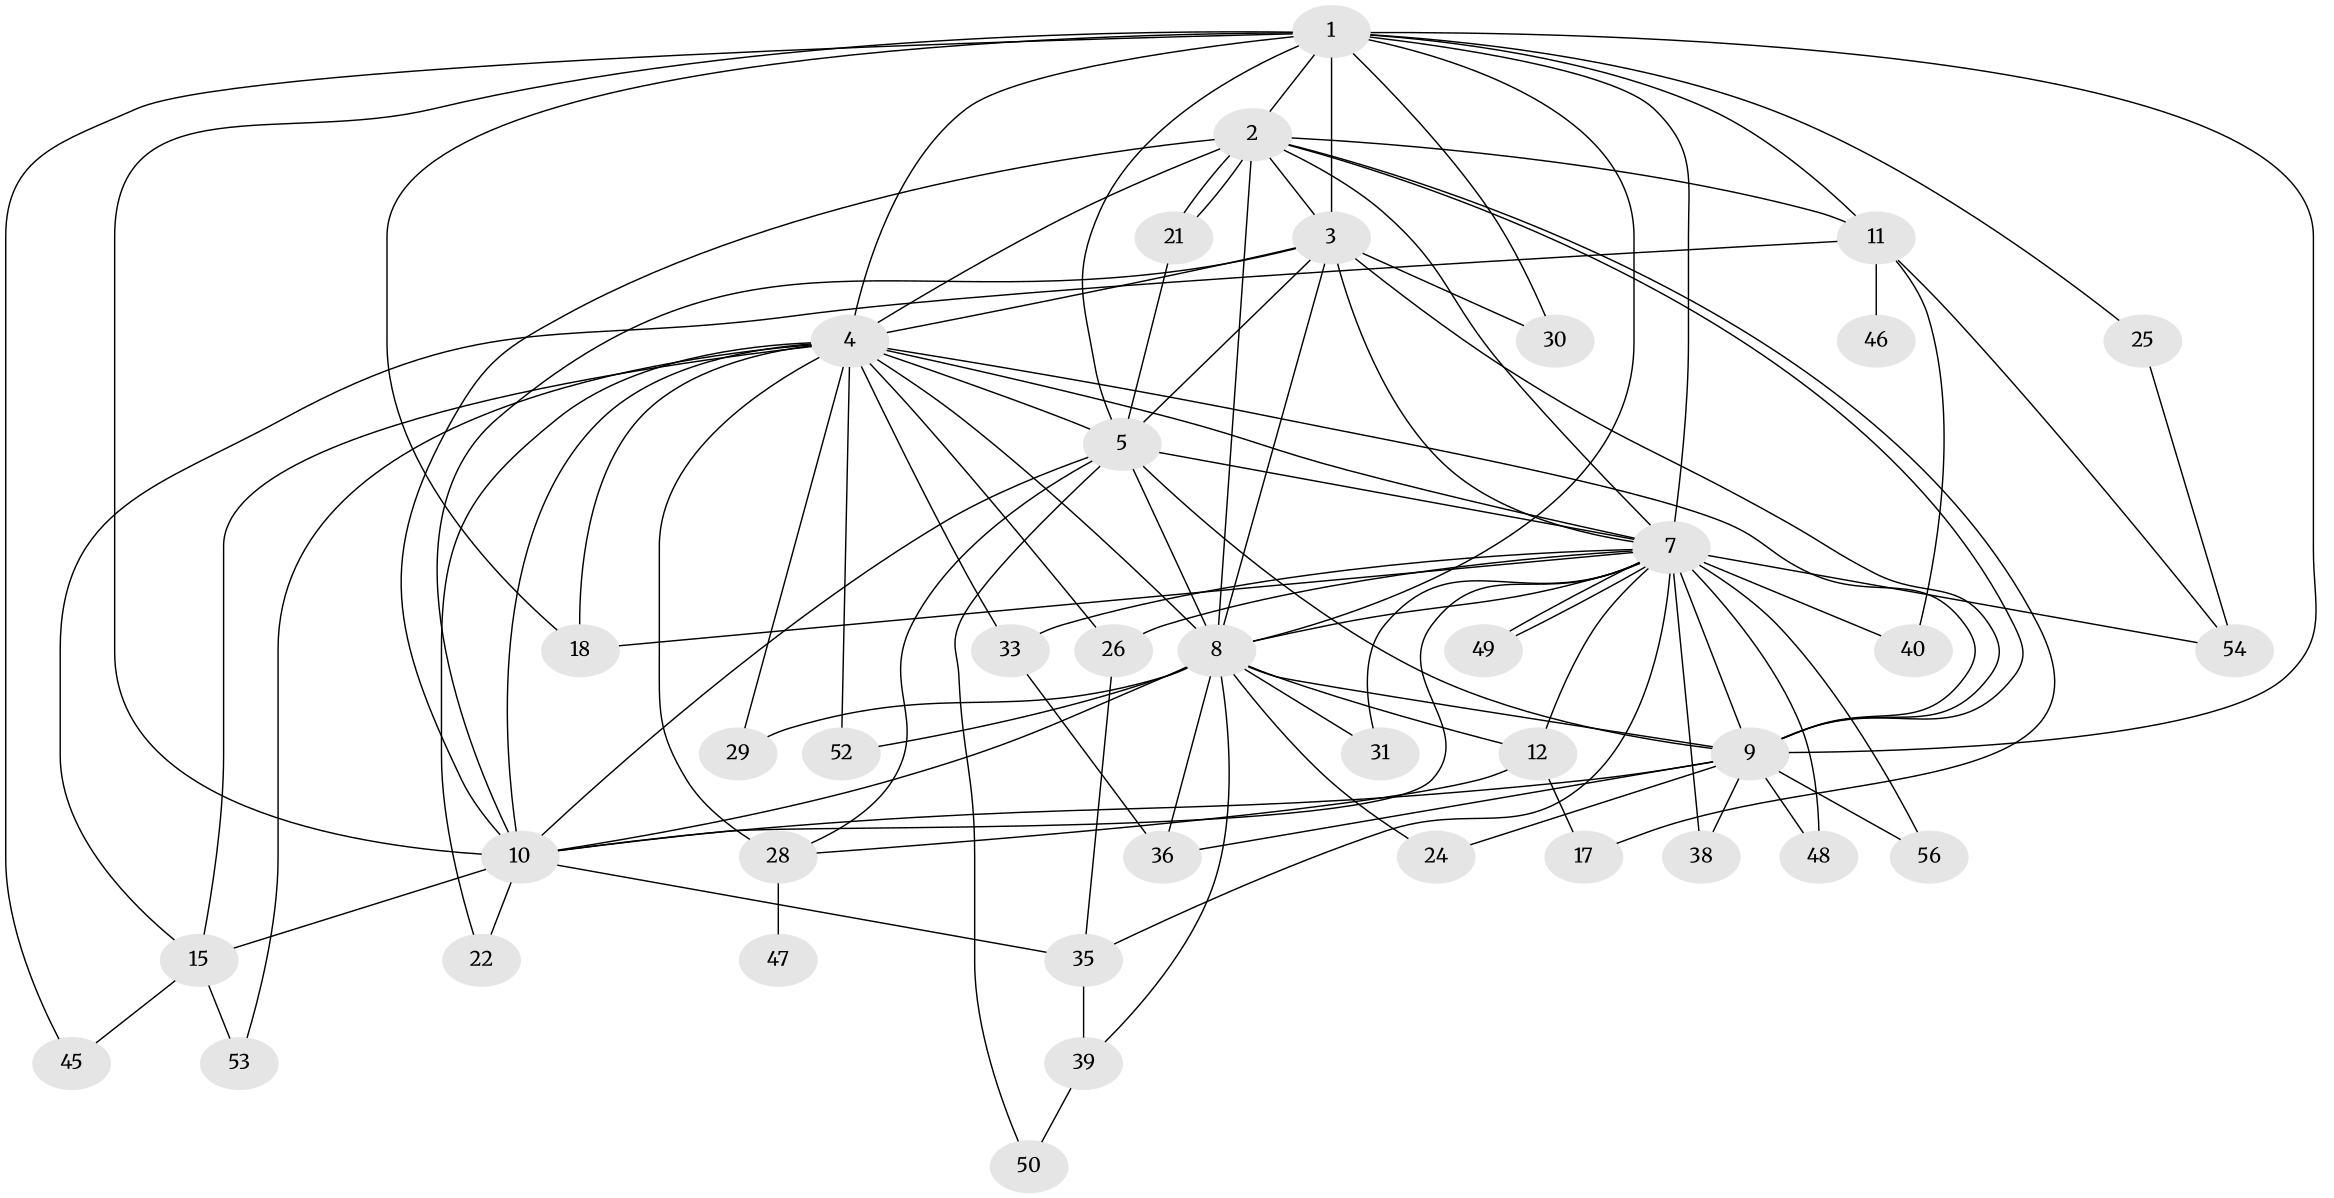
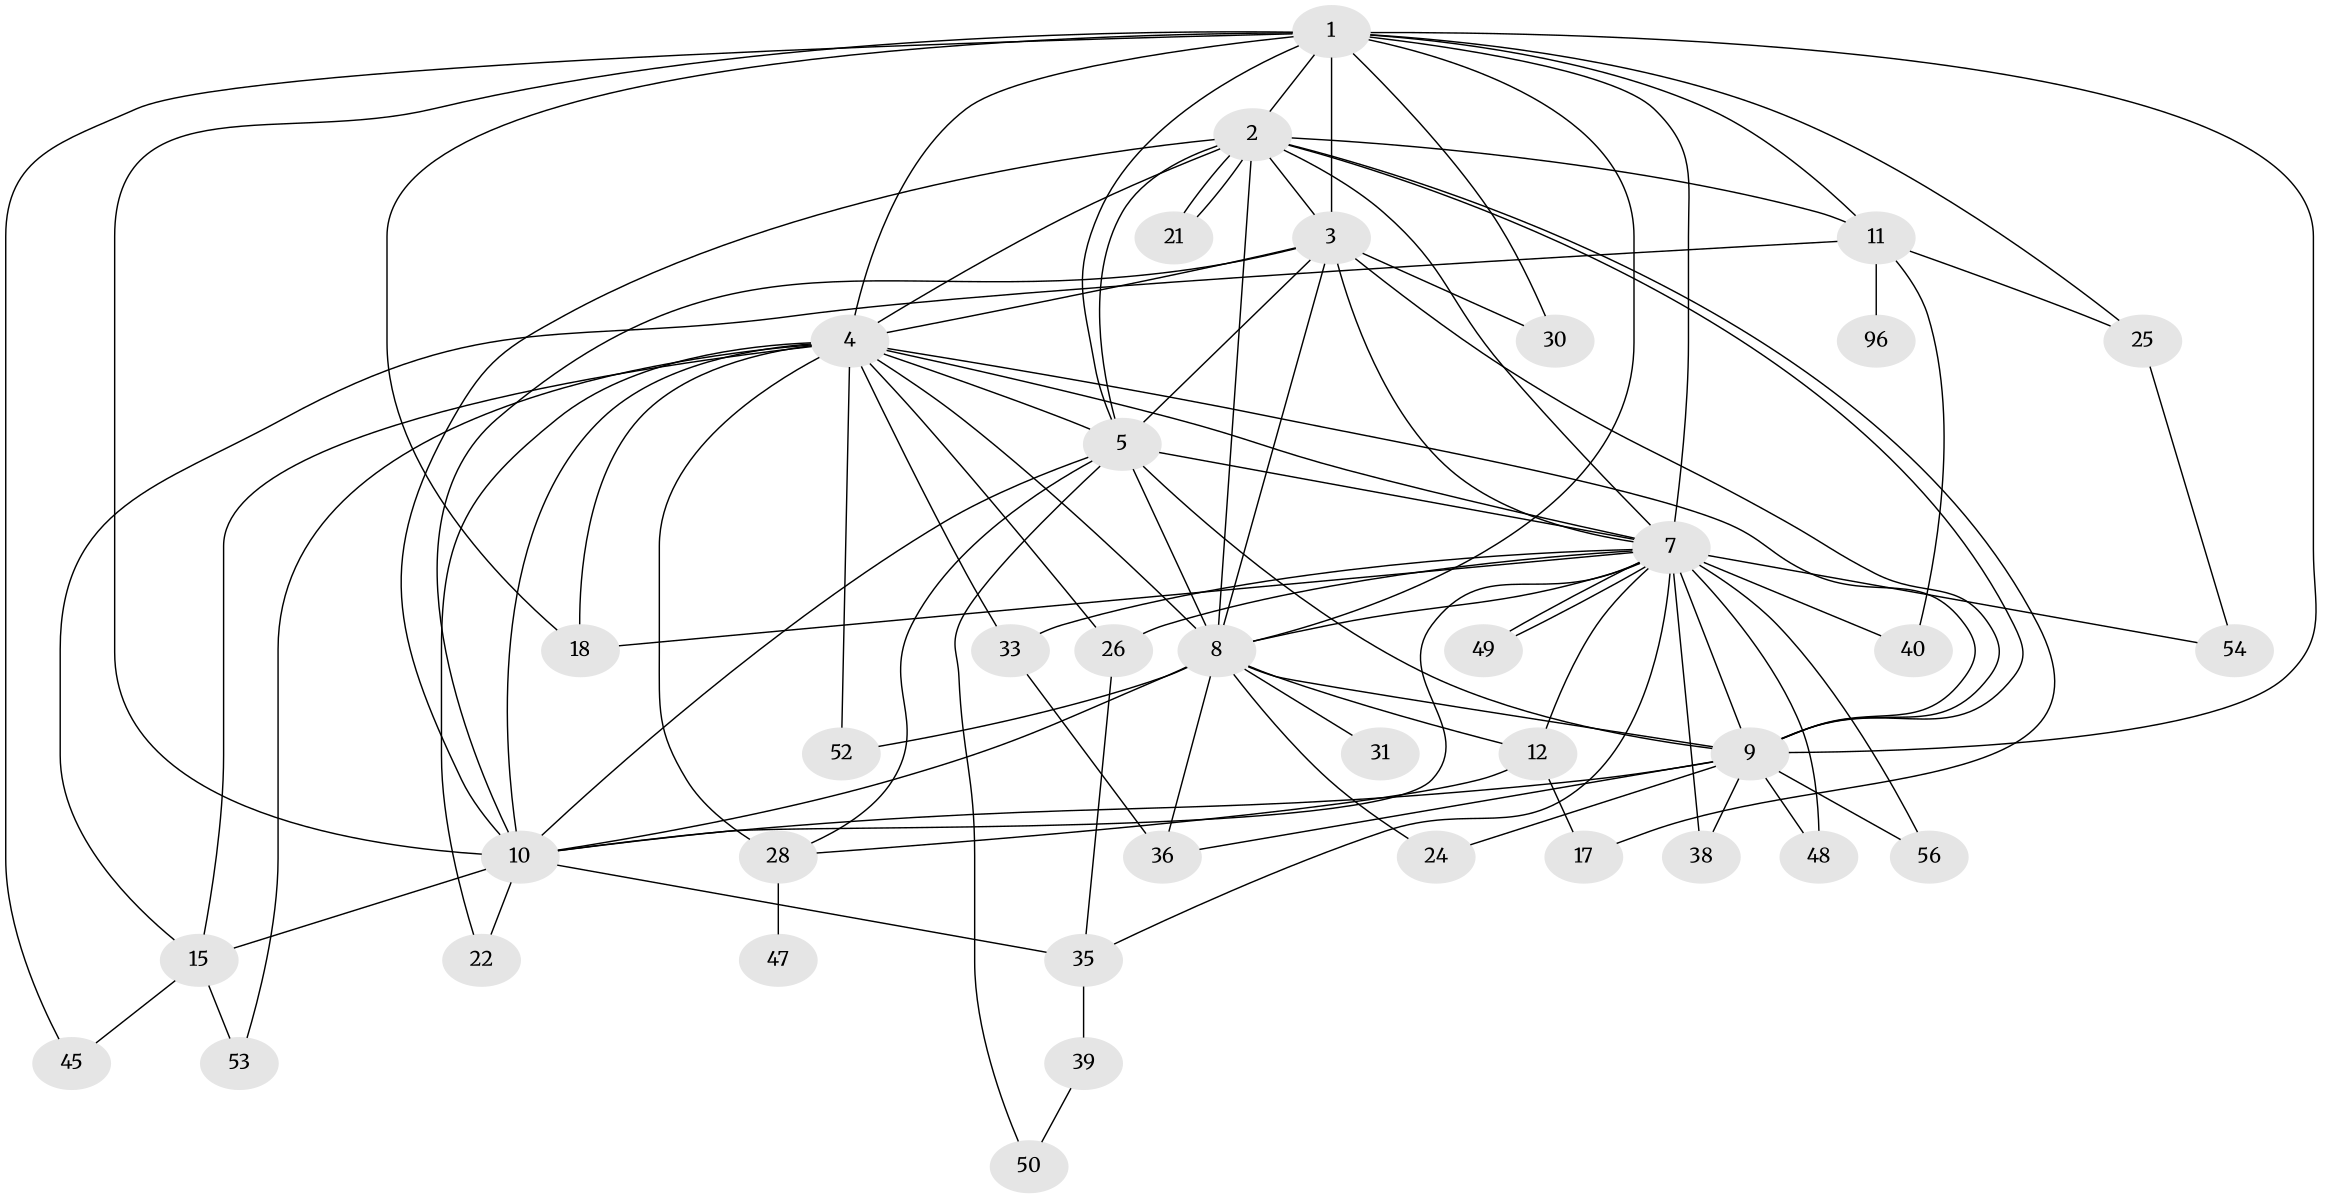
edge "21" -- "5": now "2" -- "5"
node "46": label "46" -> "96"
edge "11" -- "54": now "11" -- "25"
edge "7" -- "31": removed
node "29": removed
edge "8" -- "39": removed
